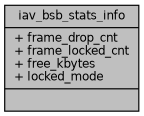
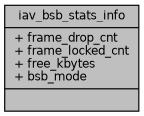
node "iav_bsb_stats_info": text "+ locked_mode" -> "+ bsb_mode"
